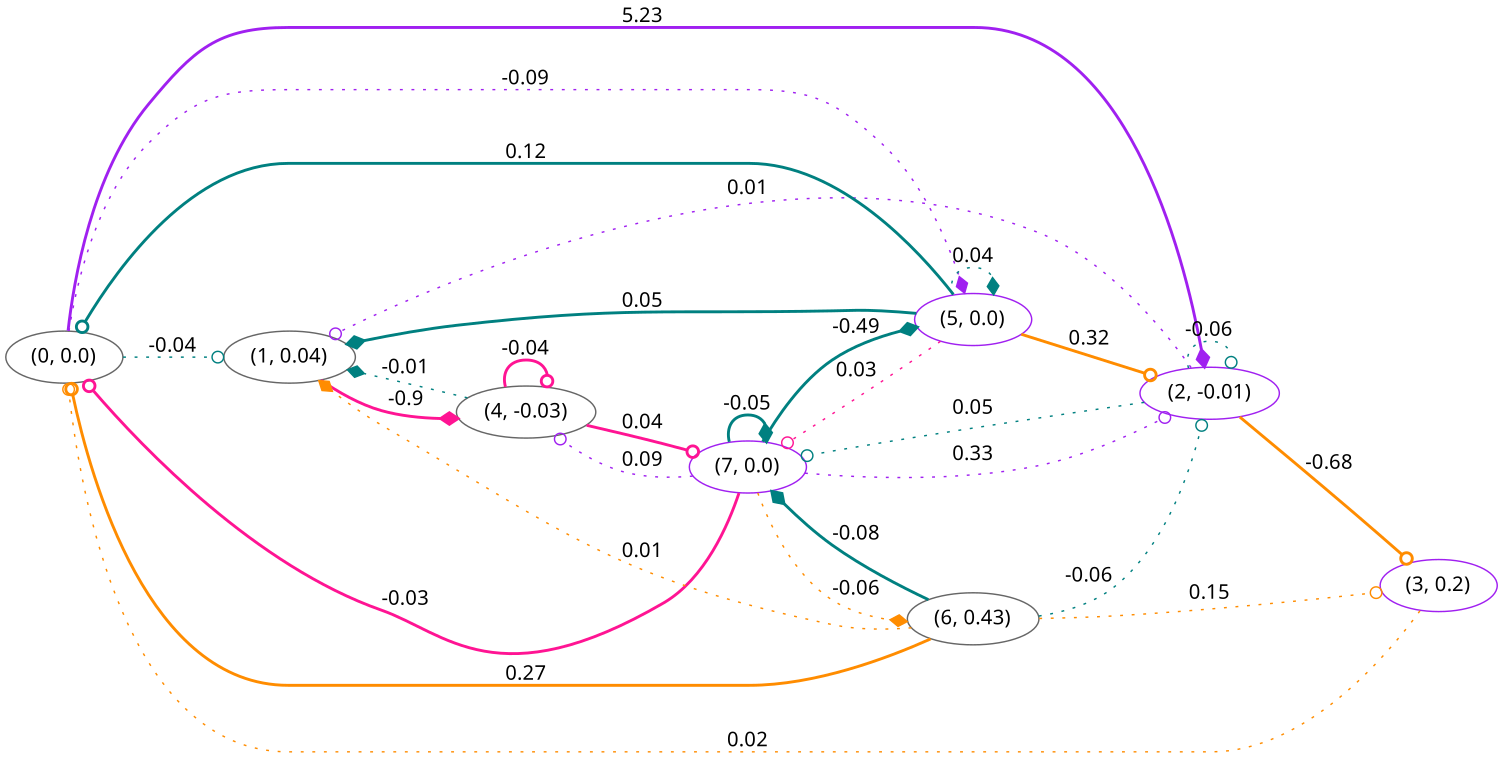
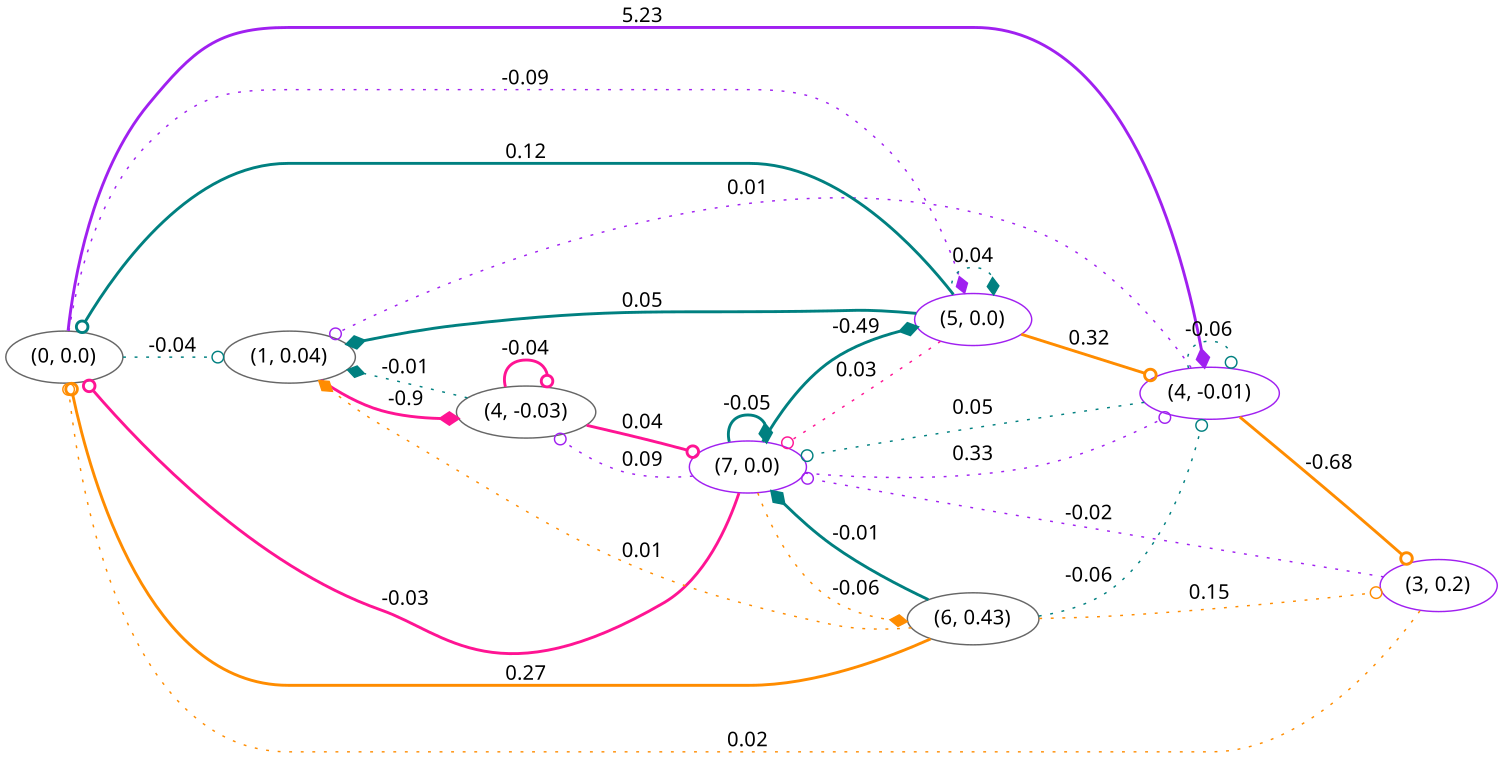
node "(2, -0.01)": label "(2, -0.01)" -> "(4, -0.01)"
edge "(3, 0.2)" -> "(7, 0.0)": added, label "-0.02"
edge "(6, 0.43)" -> "(7, 0.0)": label "-0.08" -> "-0.01"
